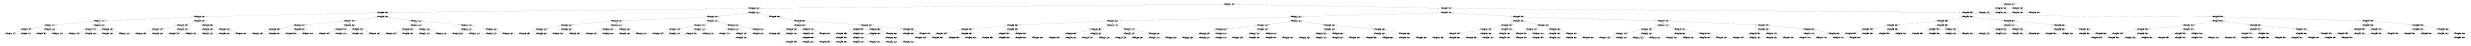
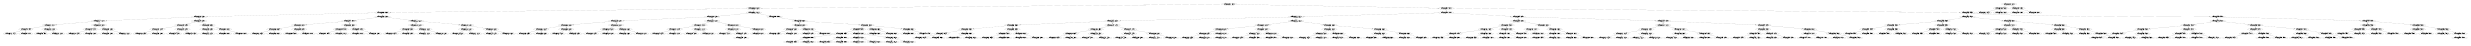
node "Node{data=[9278, 9278]}": removed
